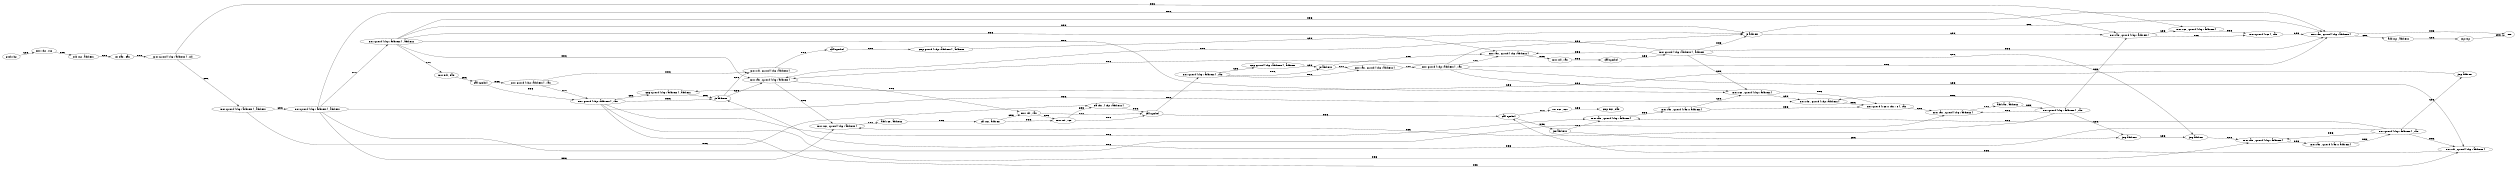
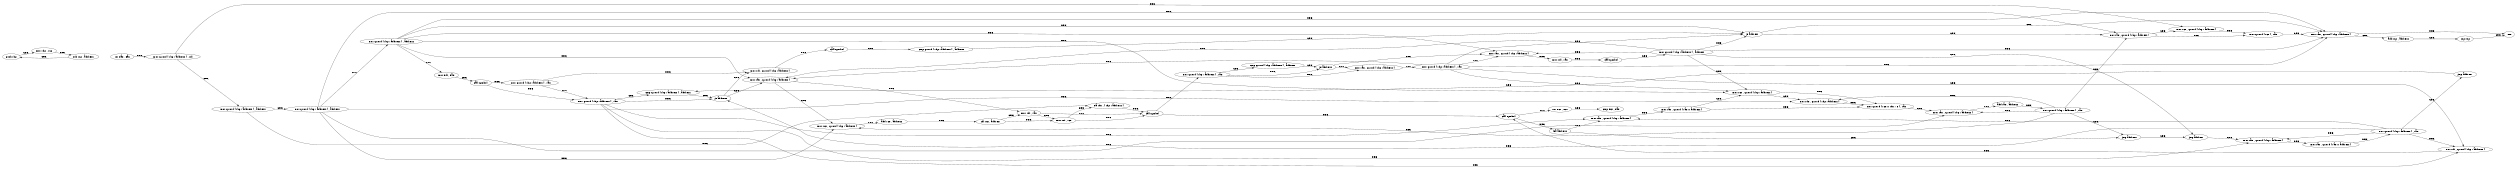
edge "sub rsp , address" -> "xor eax , eax": now "sub rsp , address" -> "push rbp"
node "jne address": label "jne address" -> "lea address"
